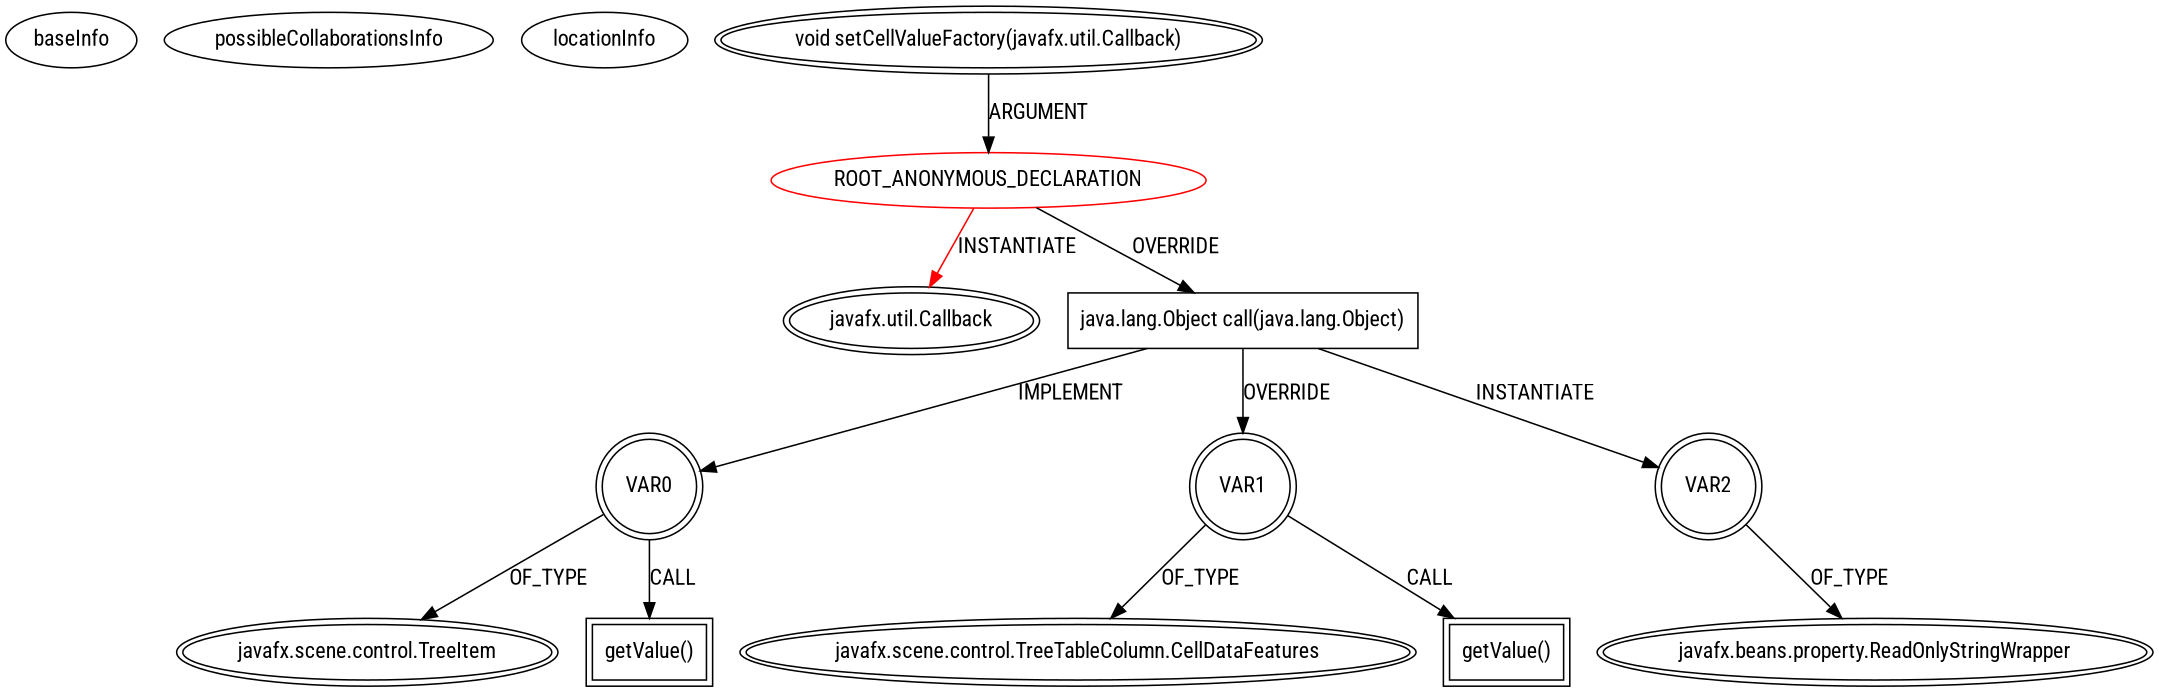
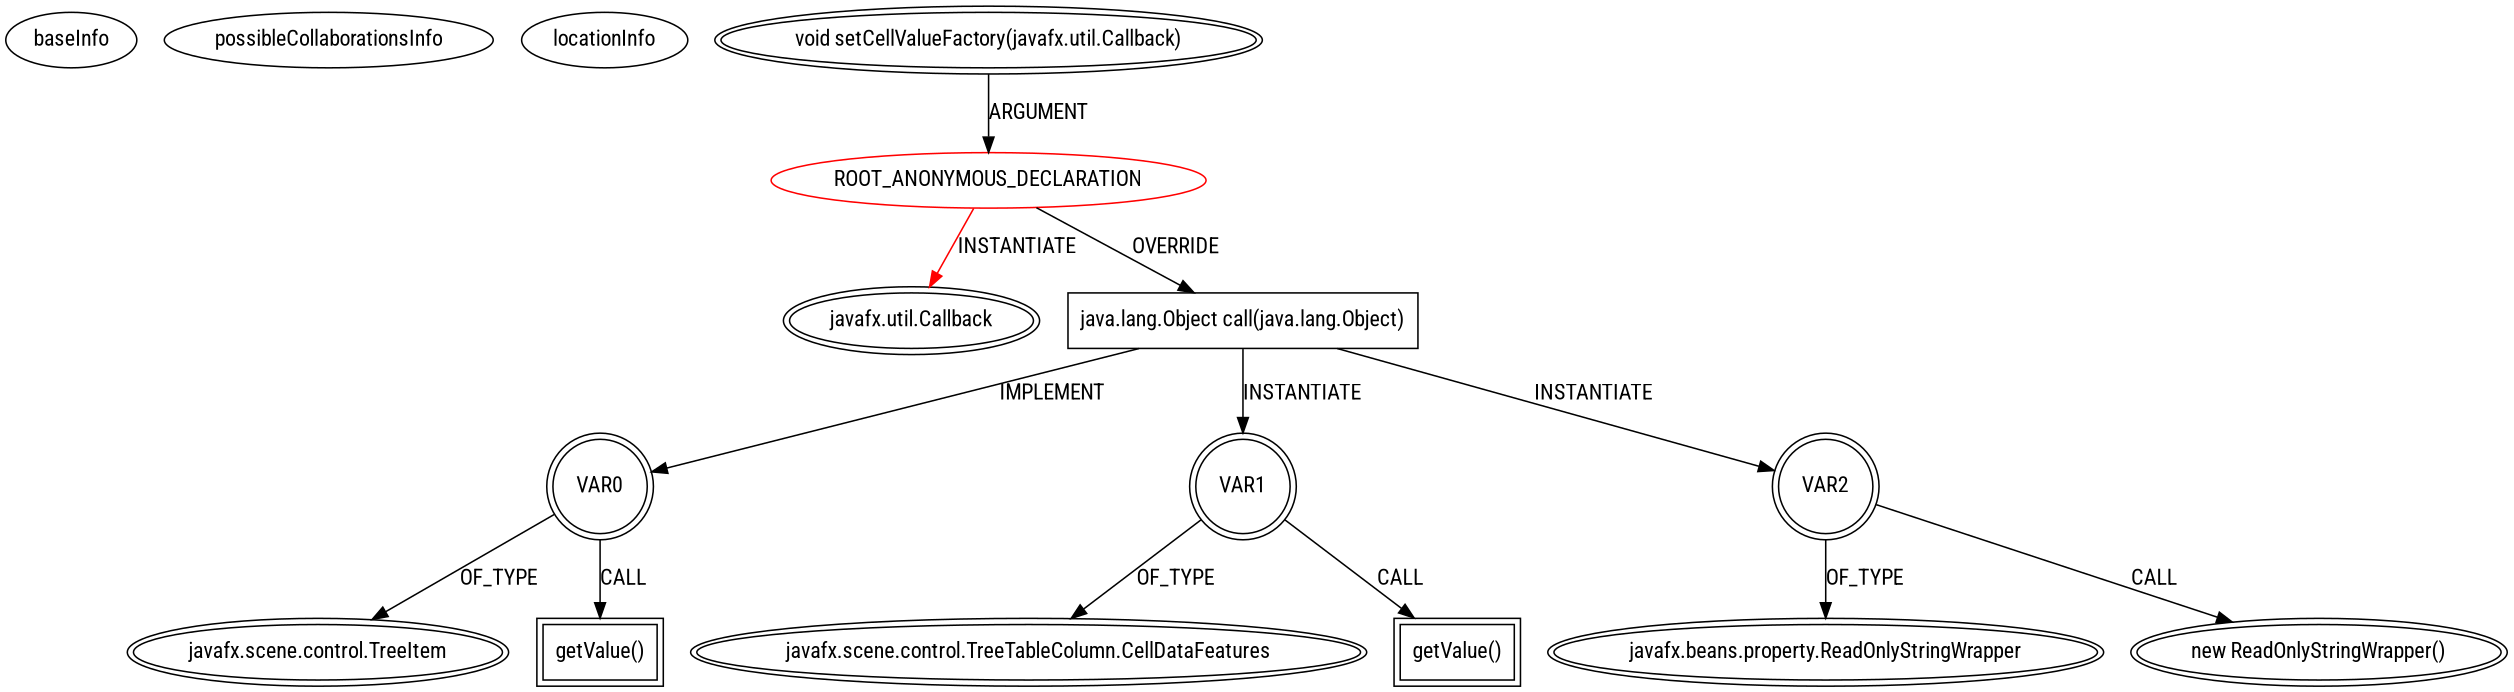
edge "java.lang.Object call(java.lang.Object)" -> "VAR1": label "OVERRIDE" -> "INSTANTIATE"
node "new ReadOnlyStringWrapper()": added
